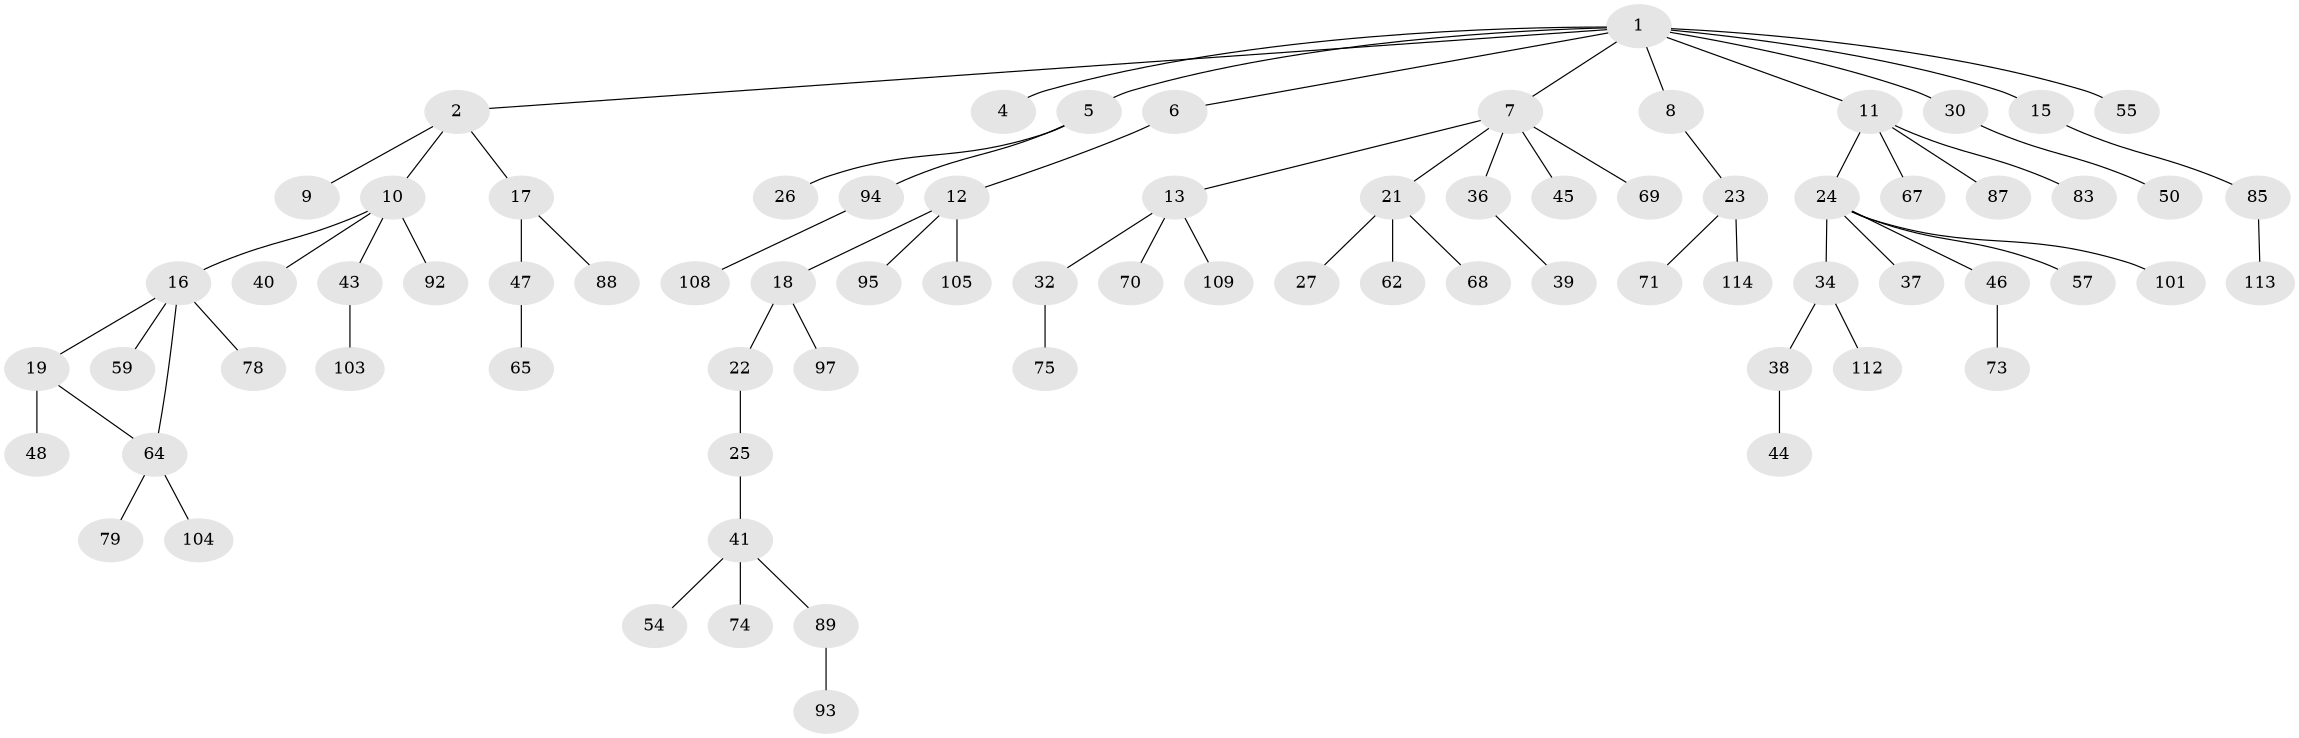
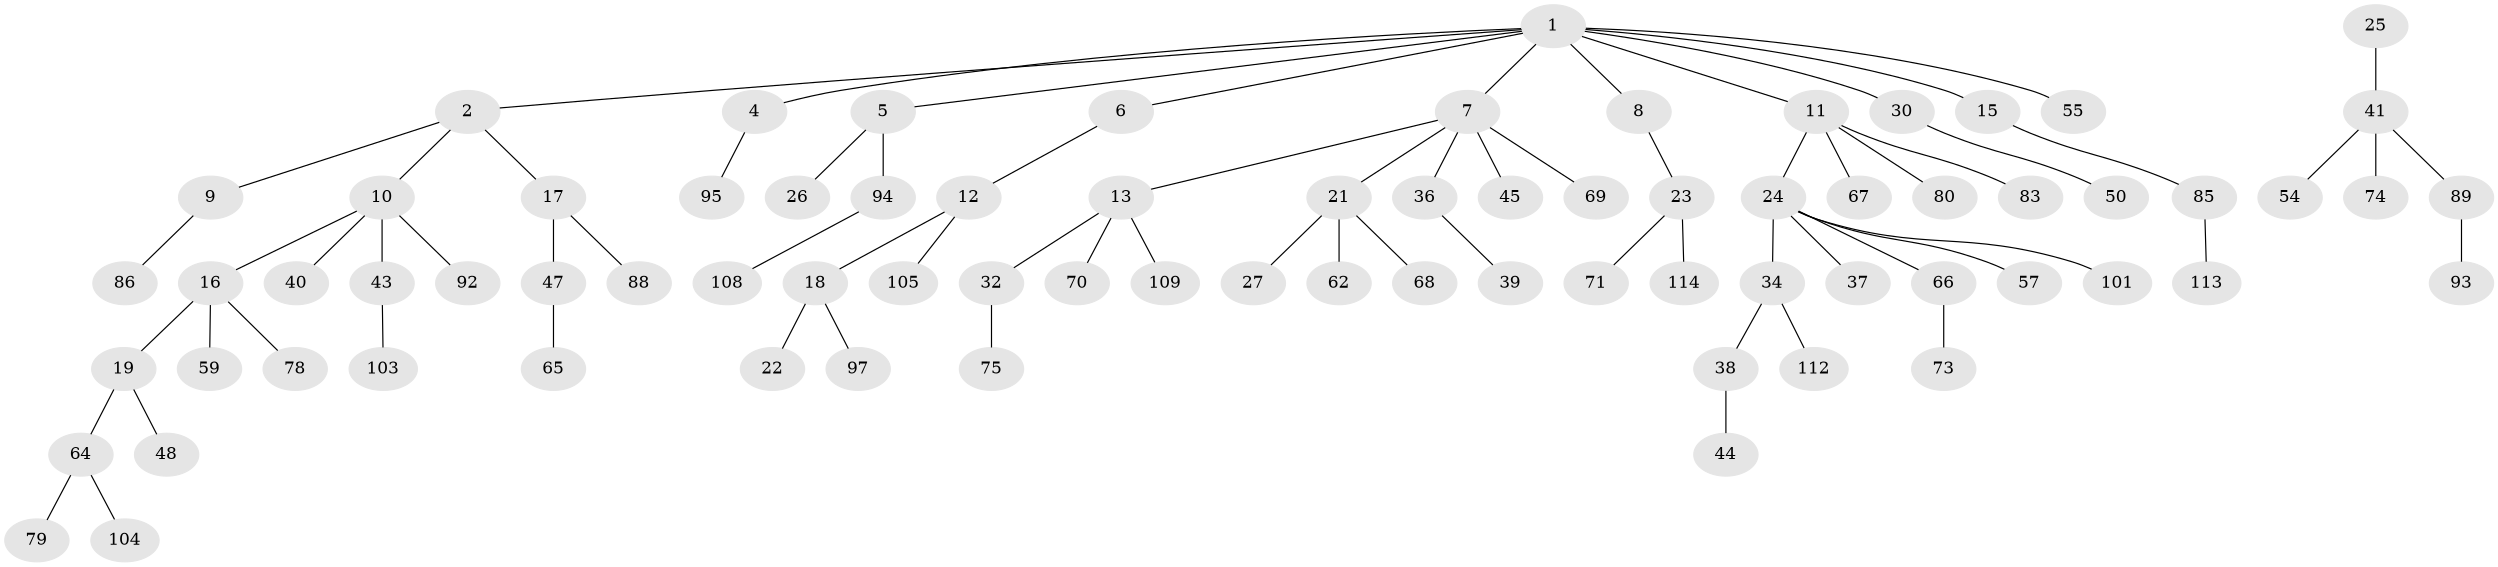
node "87": label "87" -> "80"
edge "12" -- "95": now "4" -- "95"
node "86": added
node "46": label "46" -> "66"
edge "16" -- "64": removed
edge "22" -- "25": removed
